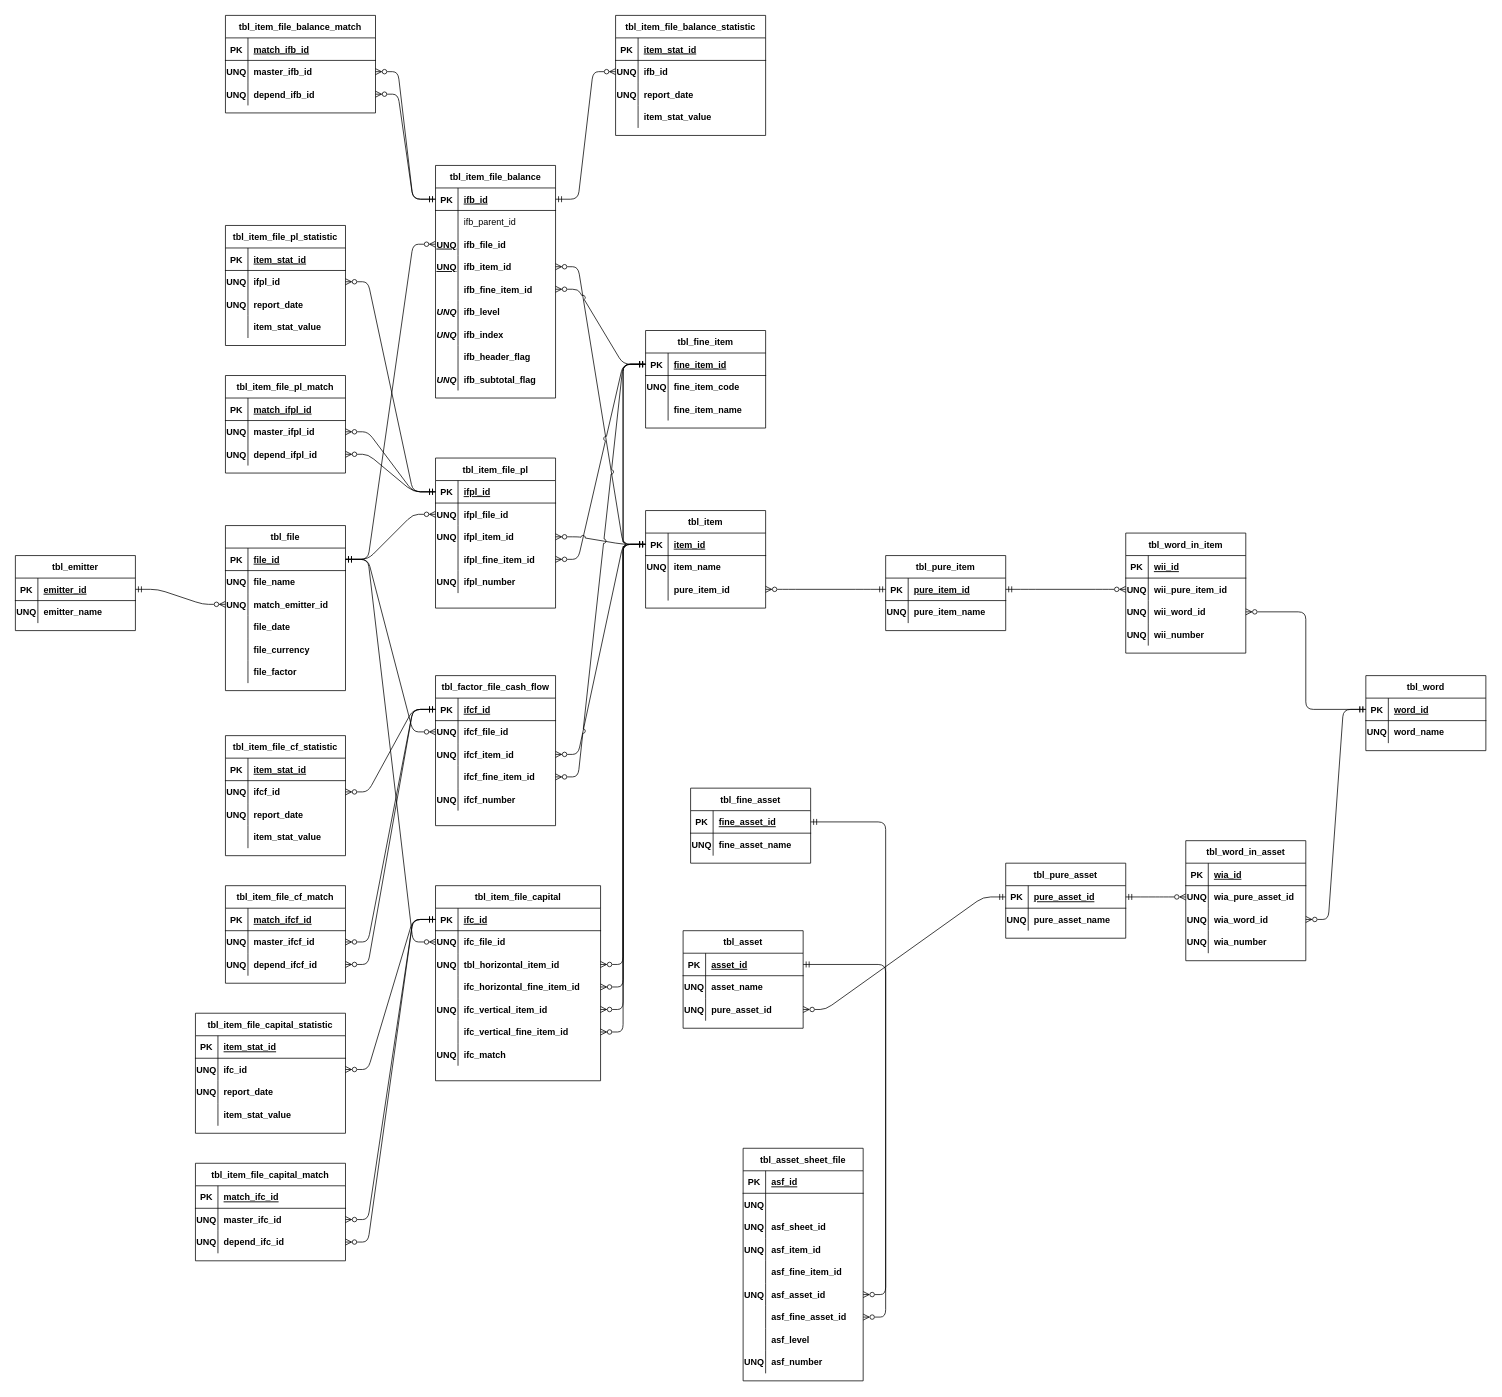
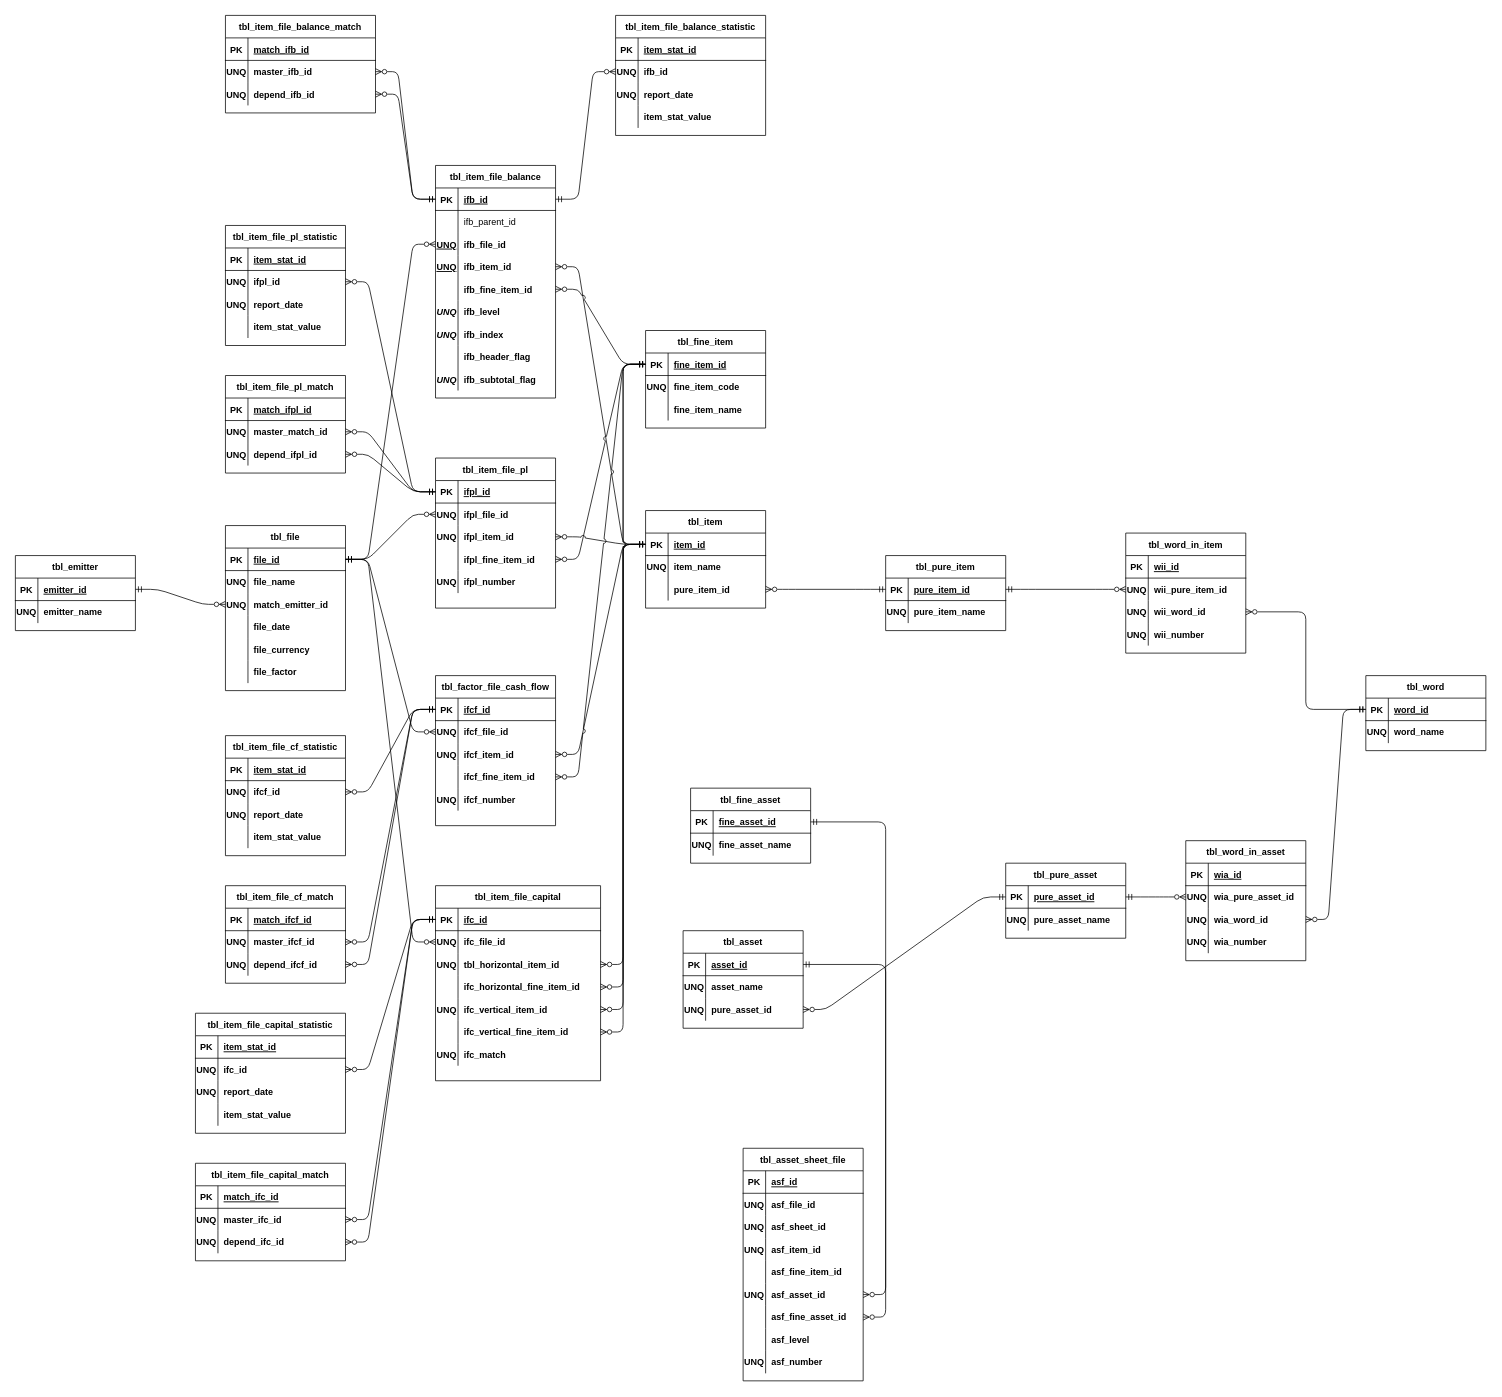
node "master_ifpl_id": label "master_ifpl_id" -> "master_match_id"
node "asf_file_id": added
